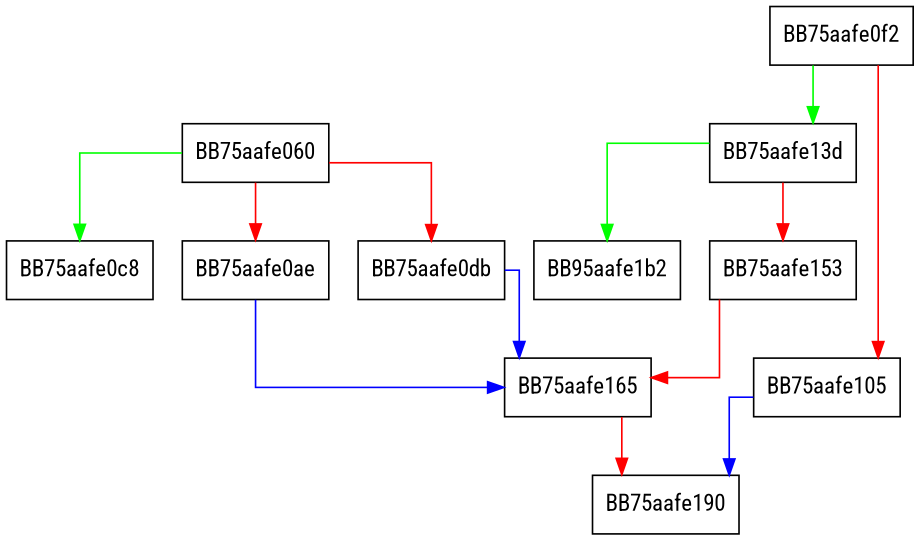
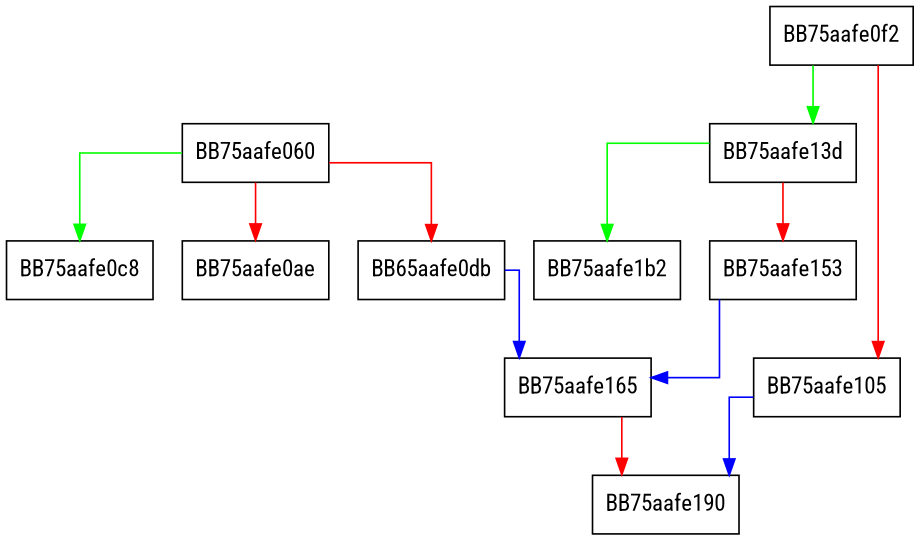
node "BB75aafe0db": label "BB75aafe0db" -> "BB65aafe0db"
node "BB95aafe1b2": label "BB95aafe1b2" -> "BB75aafe1b2"
edge "BB75aafe153" -> "BB75aafe165": color red -> blue
edge "BB75aafe0ae" -> "BB75aafe165": removed
